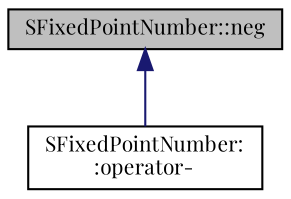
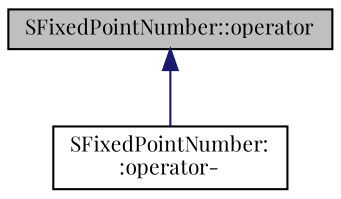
node "SFixedPointNumber::neg": label "SFixedPointNumber::neg" -> "SFixedPointNumber::operator"
